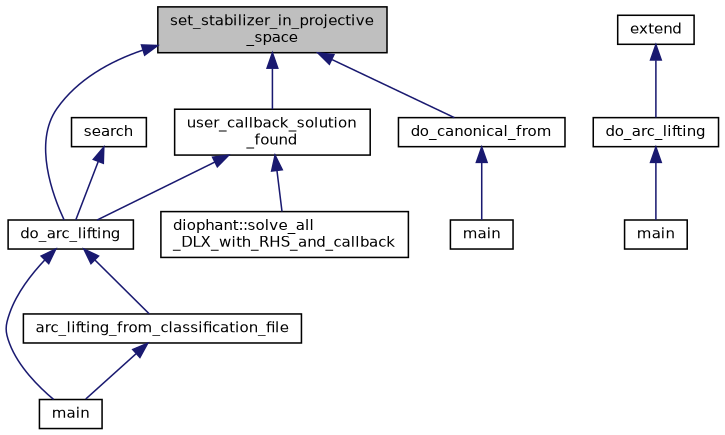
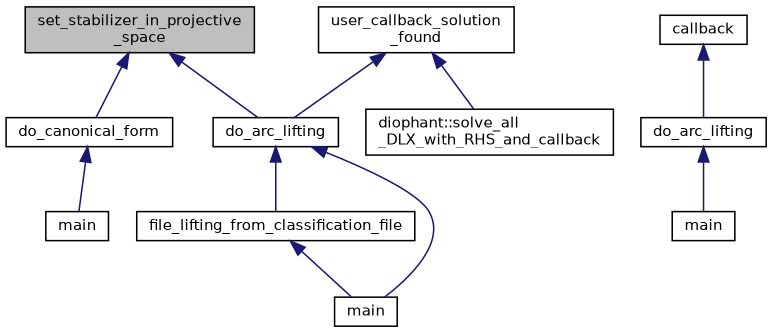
node "extend": label "extend" -> "callback"
edge "user_callback_solution _found" -> "set_stabilizer_in_projective _space": removed
node "search": removed
node "do_canonical_from": label "do_canonical_from" -> "do_canonical_form"
node "arc_lifting_from_classification_file": label "arc_lifting_from_classification_file" -> "file_lifting_from_classification_file"
